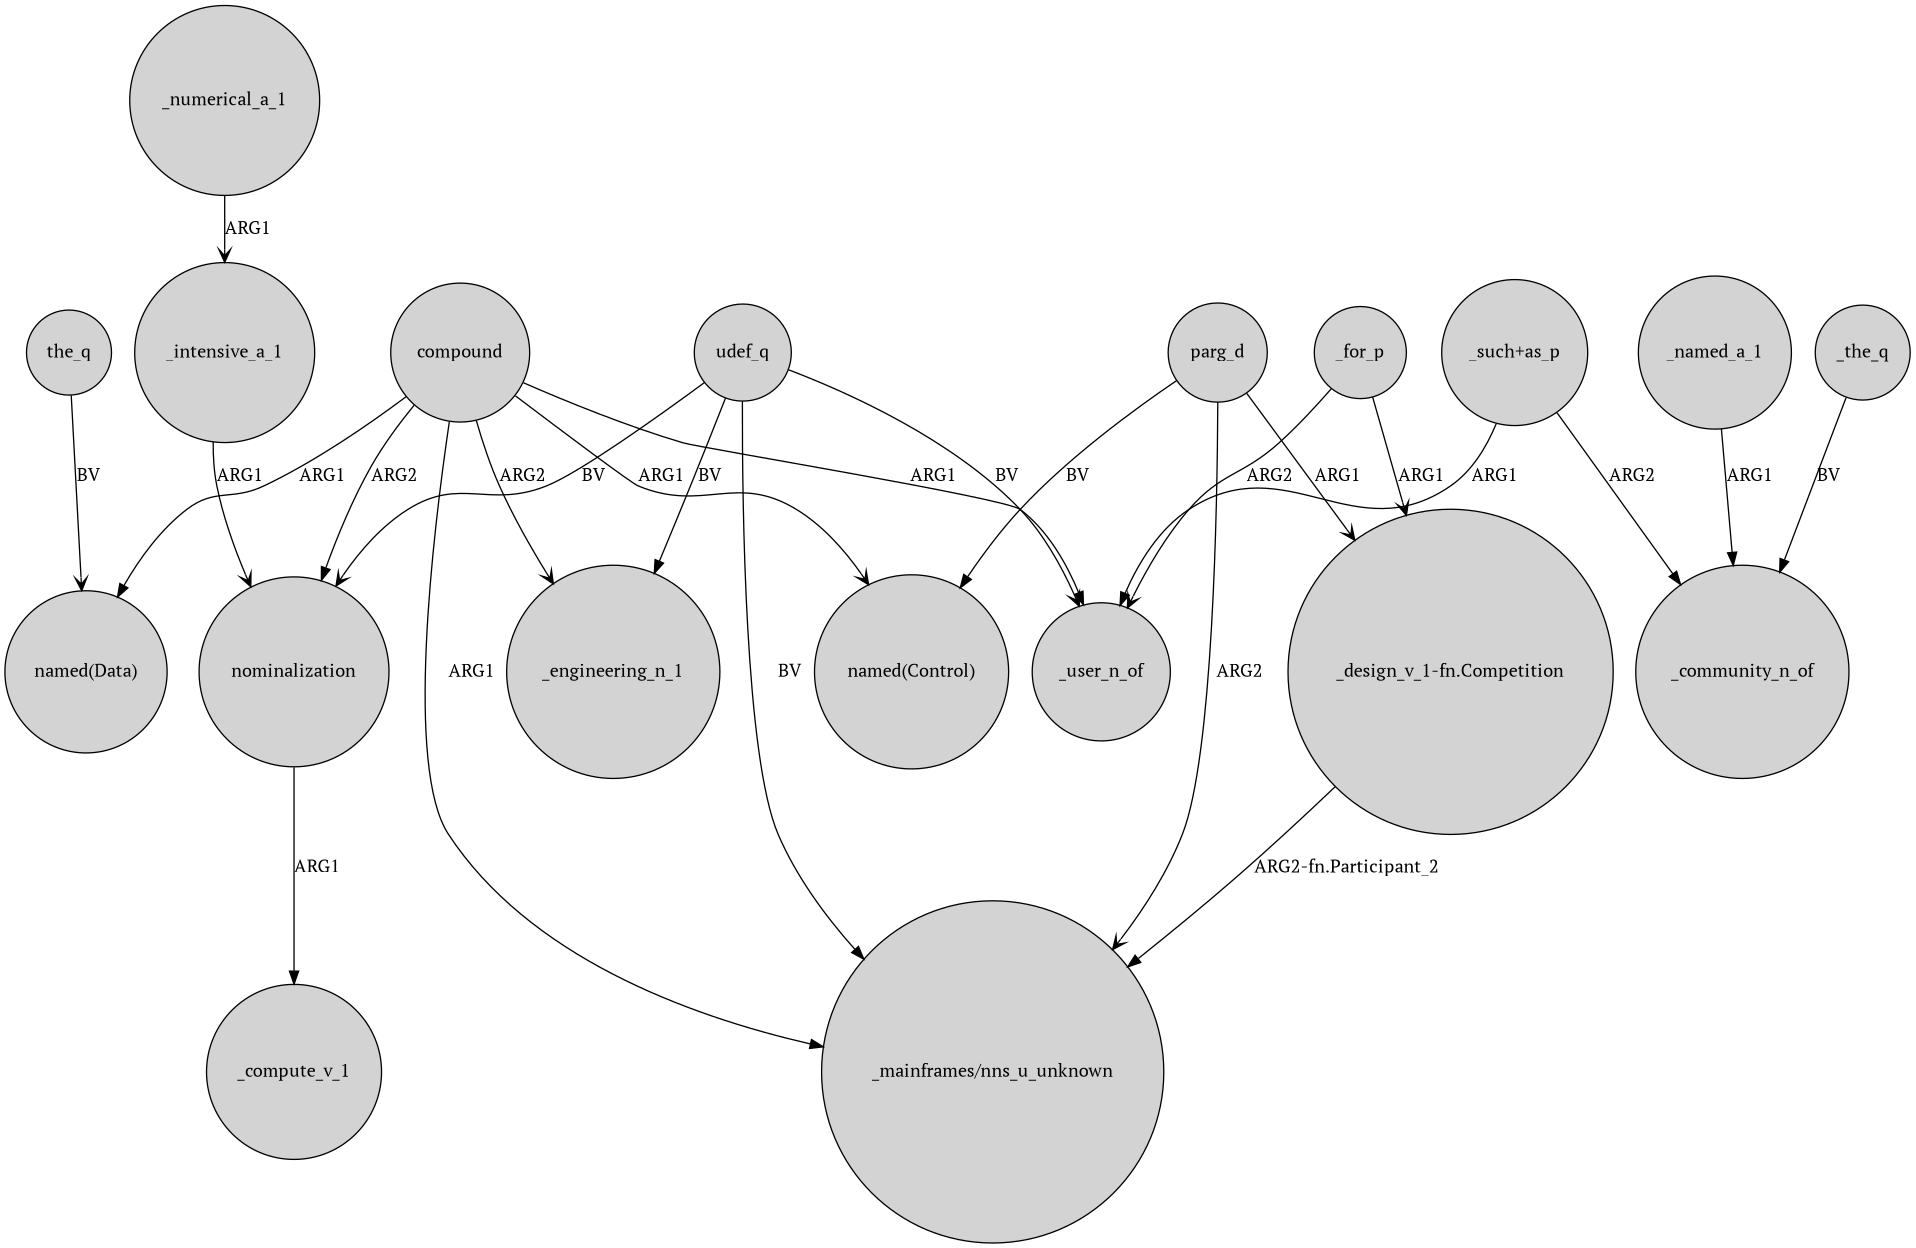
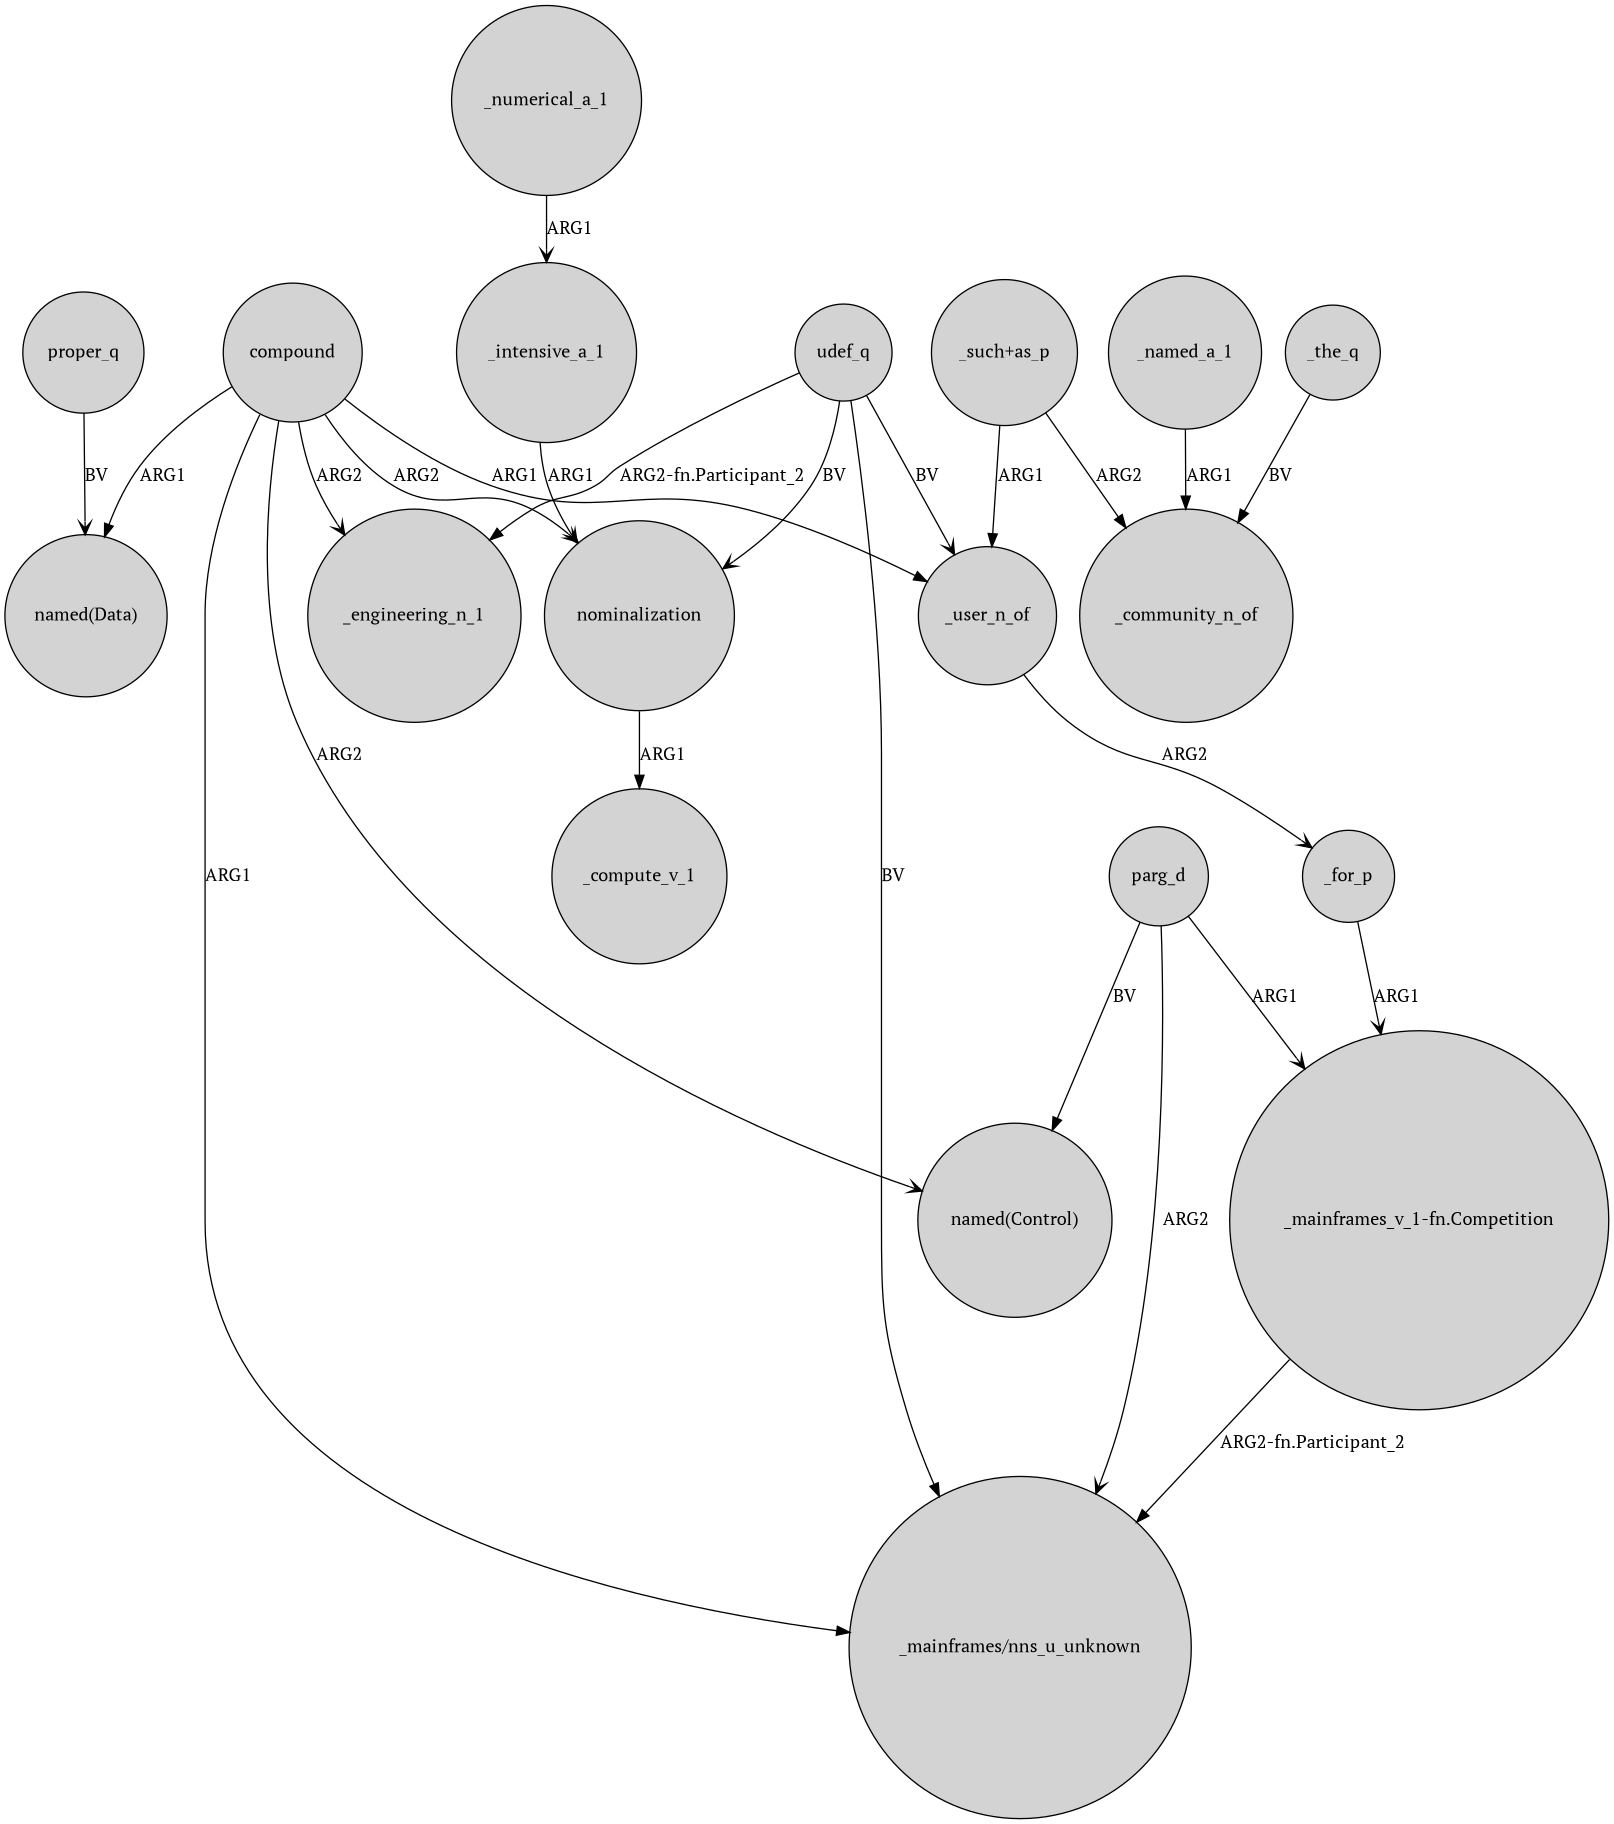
node "the_q": label "the_q" -> "proper_q"
edge "compound" -> "named(Control)": label "ARG1" -> "ARG2"
edge "udef_q" -> "_engineering_n_1": label "BV" -> "ARG2-fn.Participant_2"
edge "_for_p" -> "_user_n_of": reversed
edge "compound" -> "nominalization": arrowhead normal -> vee
node "_design_v_1-fn.Competition": label "_design_v_1-fn.Competition" -> "_mainframes_v_1-fn.Competition"
